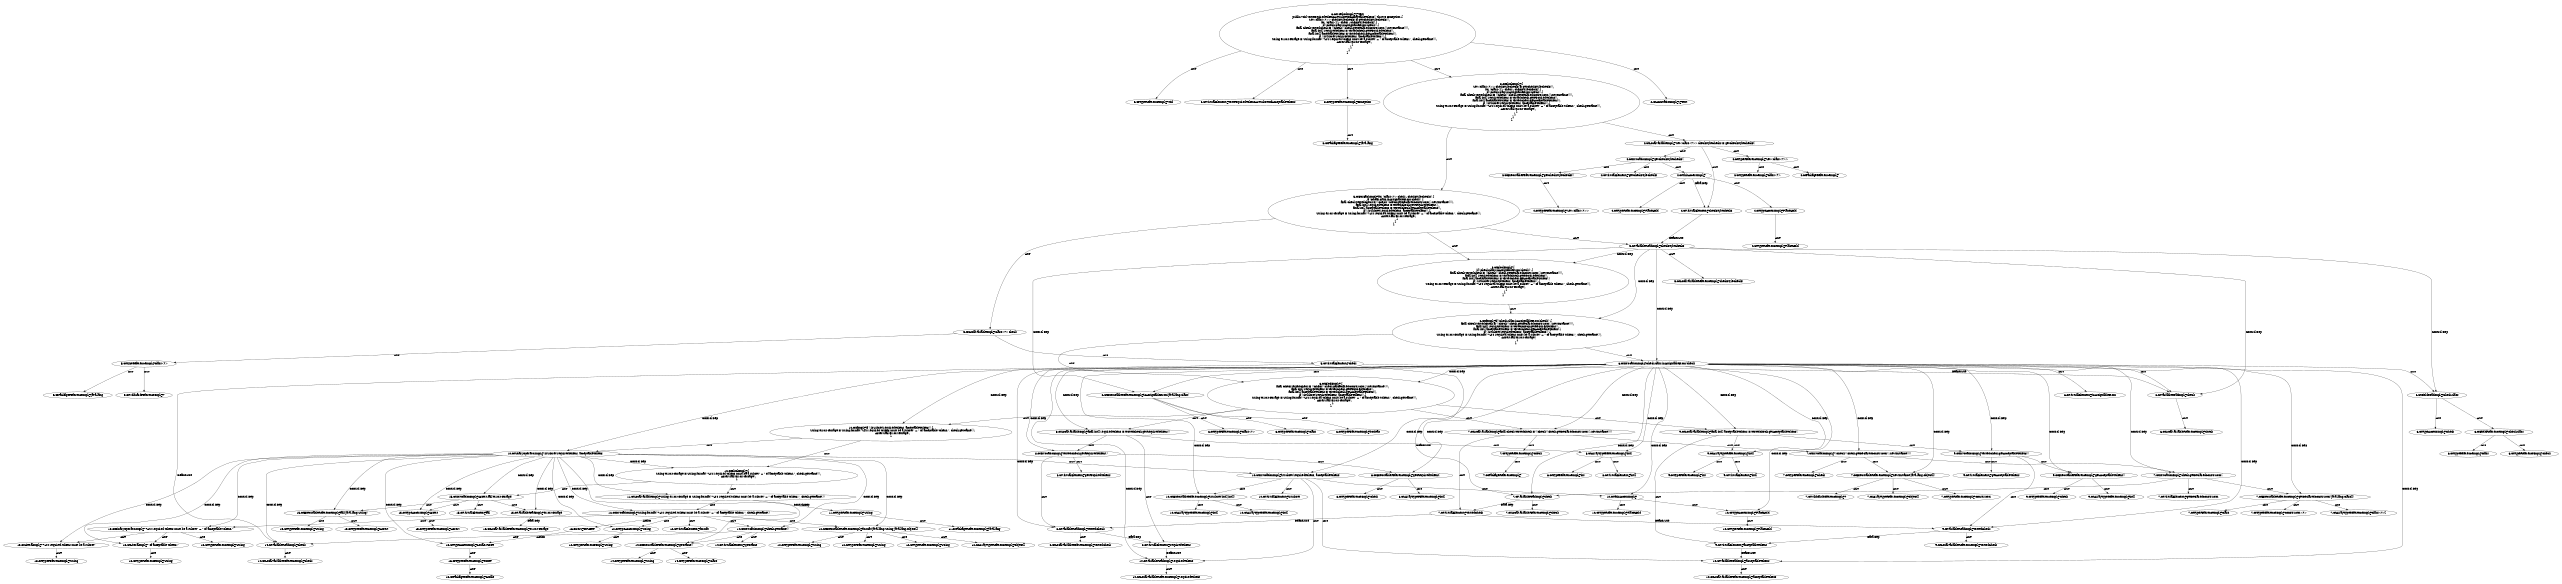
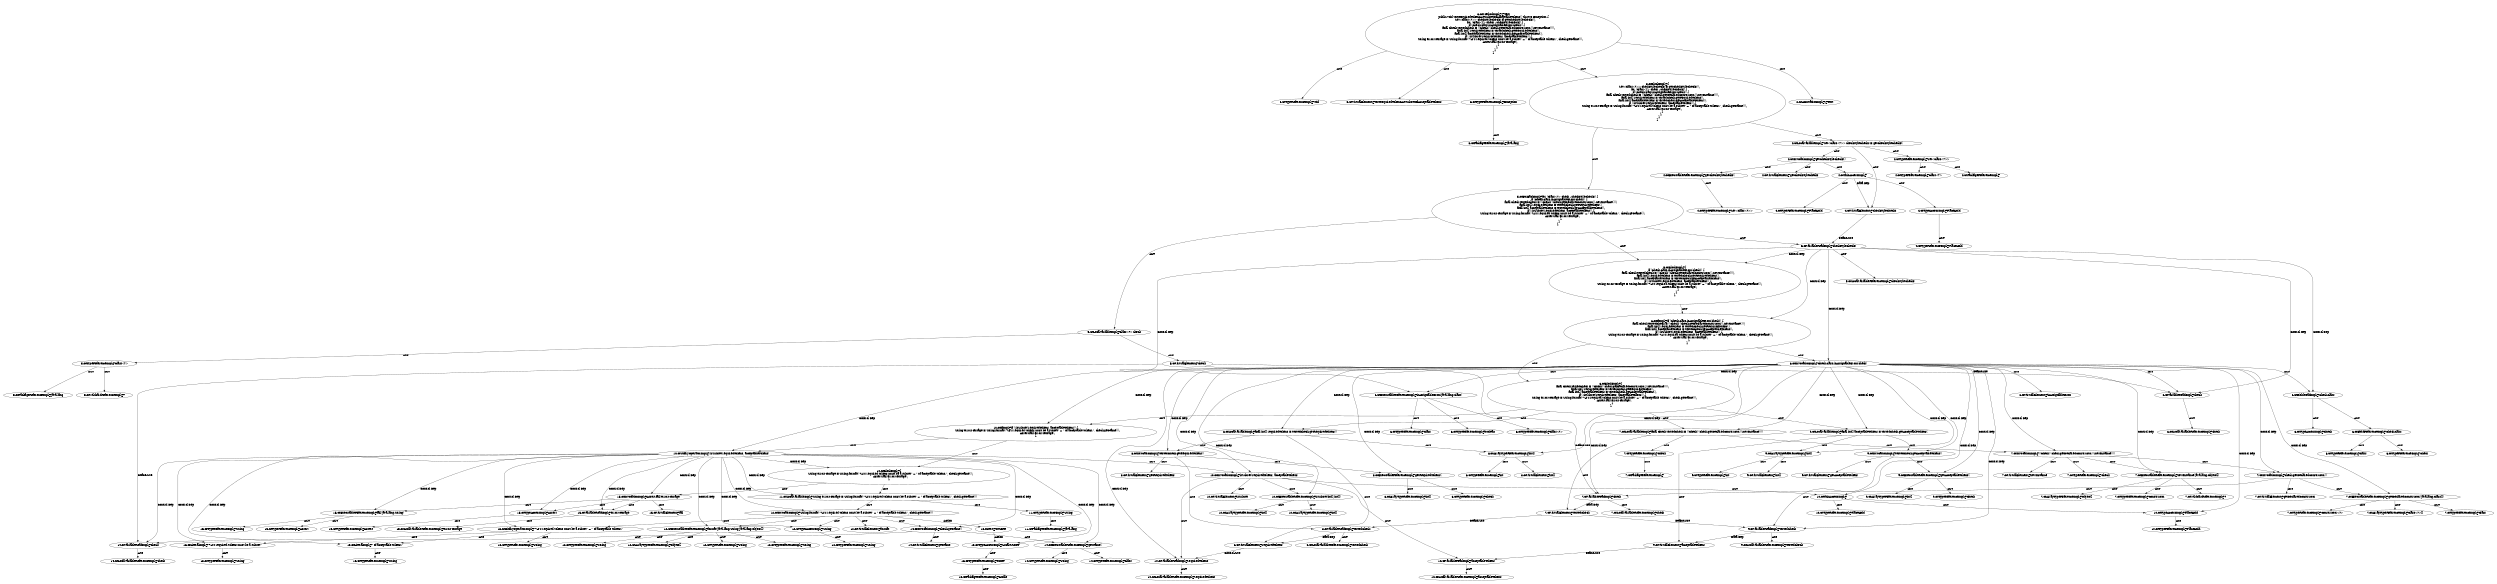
edge "6:CtInvocationImpl@Check.class.isAssignableFrom(check)" -> "8:CtVariableReadImpl@testedCheck": removed, label "Control Dep"
edge "6:CtInvocationImpl@Check.class.isAssignableFrom(check)" -> "10:CtVariableReadImpl@acceptableTokens": removed, label "Control Dep"
node "7:CtVirtualElement@newInstance": added
edge "15:CtVariableReadImpl@errorMessage" -> "15:CtLocalVariableReferenceImpl@errorMessage": label "Data Dep" -> "AST"
edge "8:CtVirtualElement@requiredTokens" -> "10:CtVariableReadImpl@requiredTokens": label "Define-Use" -> "Control-Use"
